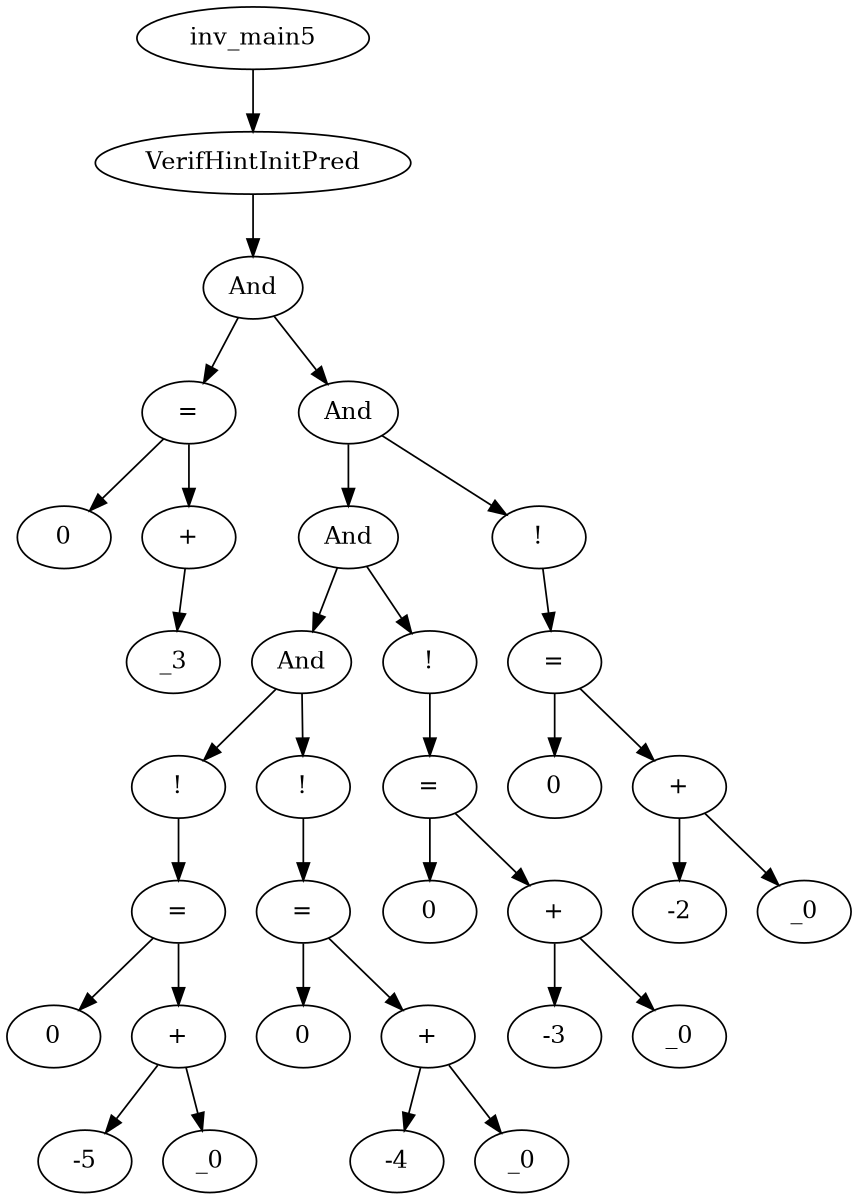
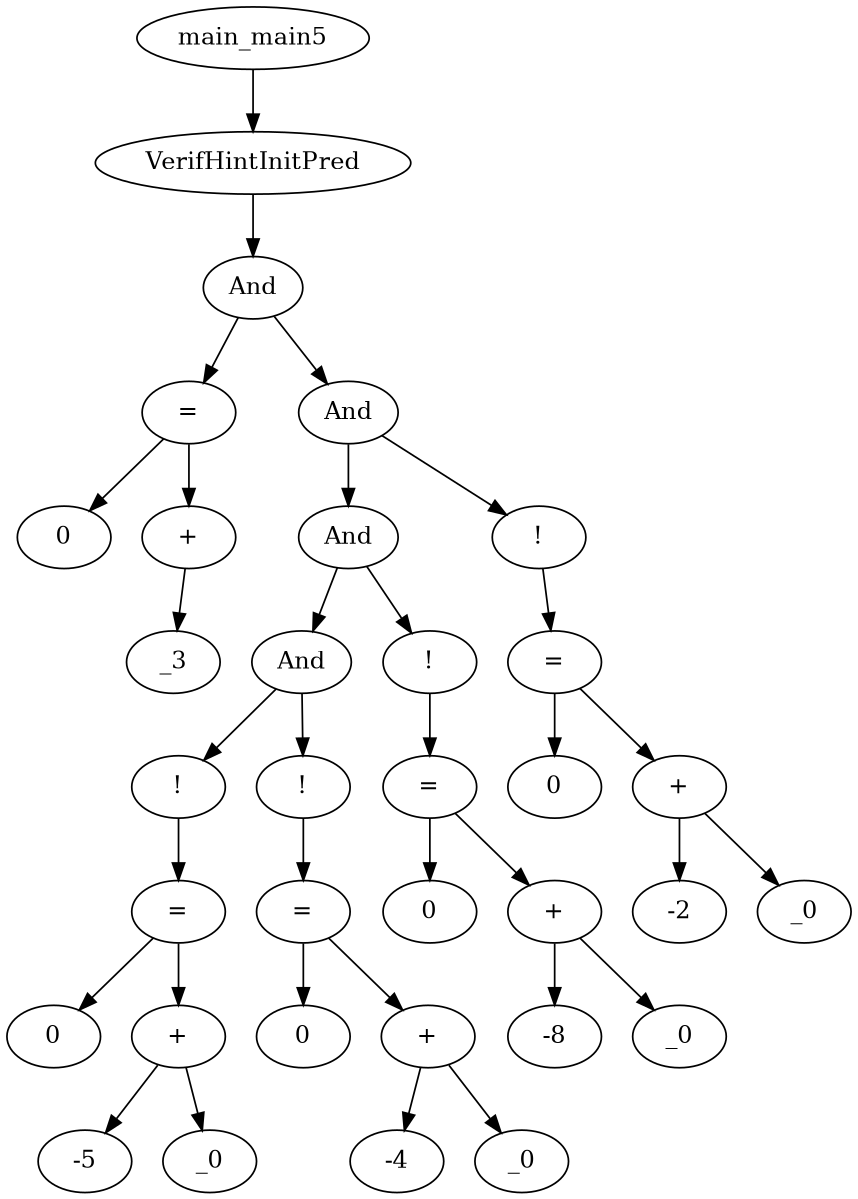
node "inv_main5": label "inv_main5" -> "main_main5"
node "-3": label "-3" -> "-8"
